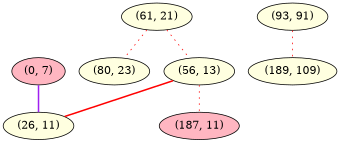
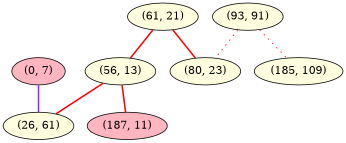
edge "(61, 21)" -- "(80, 23)": style dotted -> bold
edge "(61, 21)" -- "(56, 13)": style dotted -> bold
edge "(93, 91)" -- "(80, 23)": added
node "(189, 109)": label "(189, 109)" -> "(185, 109)"
edge "(56, 13)" -- "(187, 11)": style dotted -> bold
node "(26, 11)": label "(26, 11)" -> "(26, 61)"
